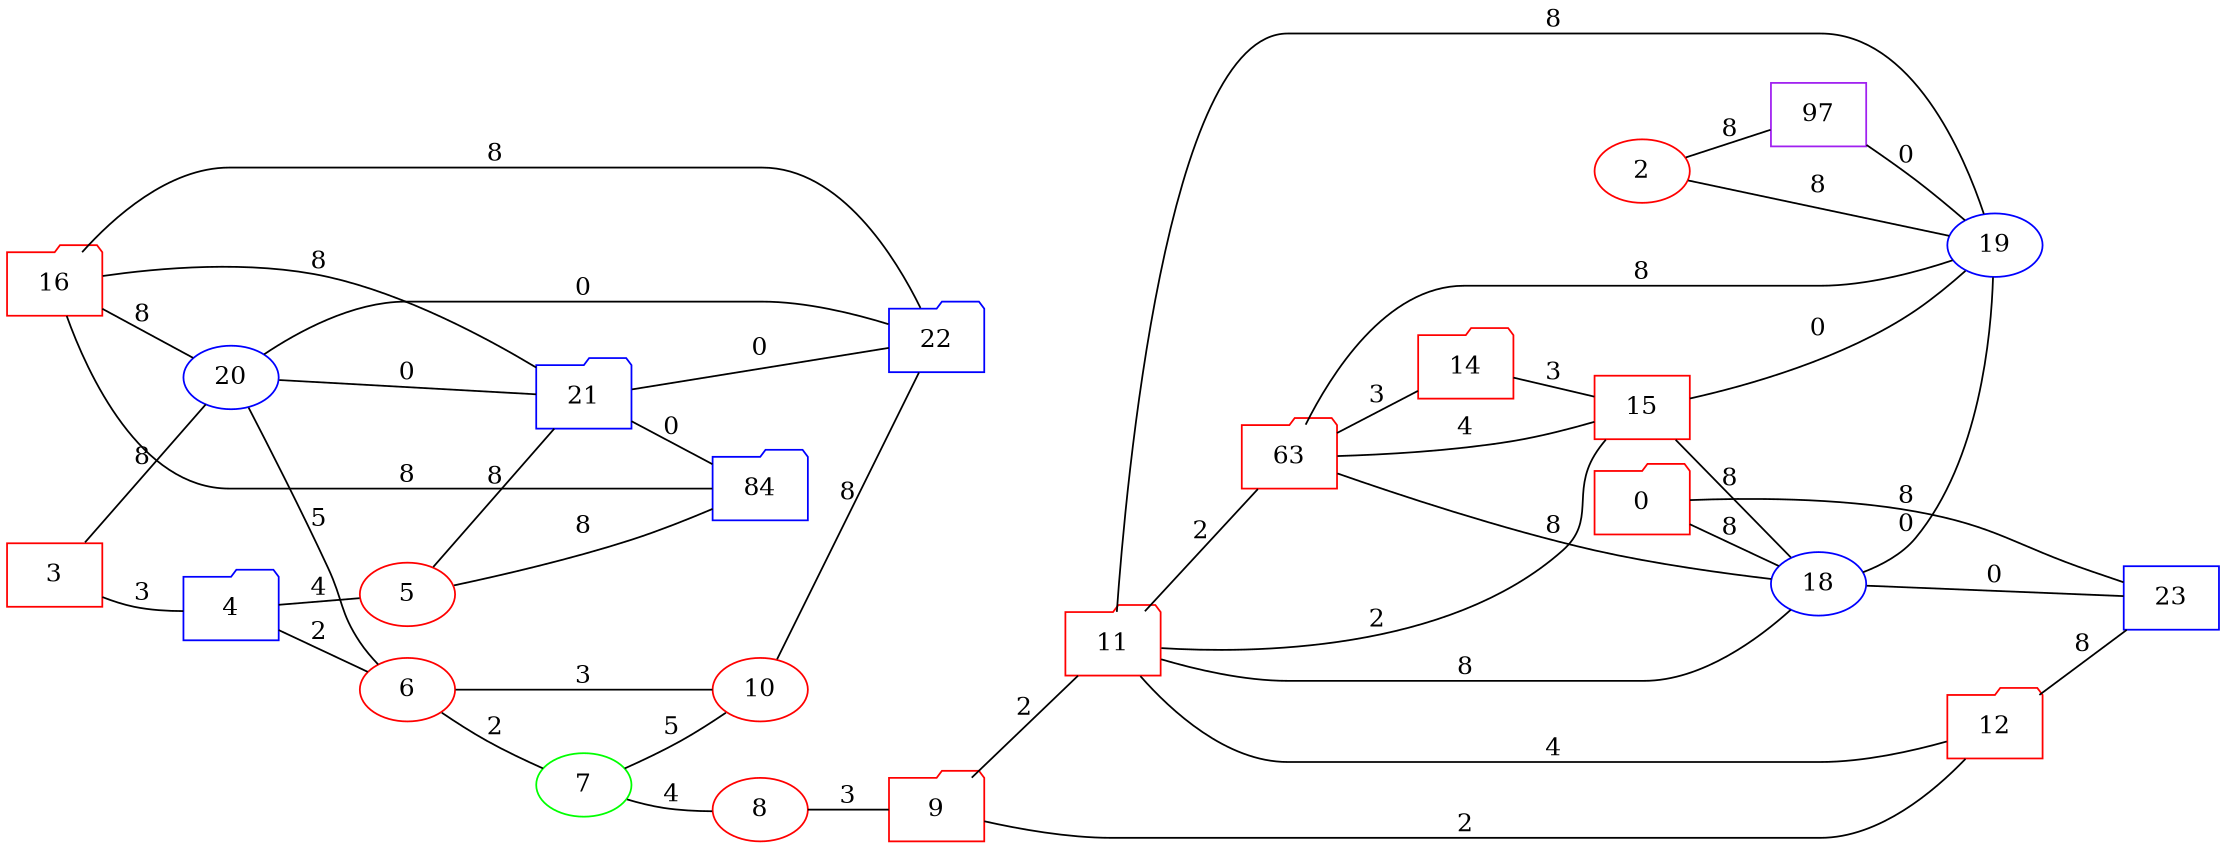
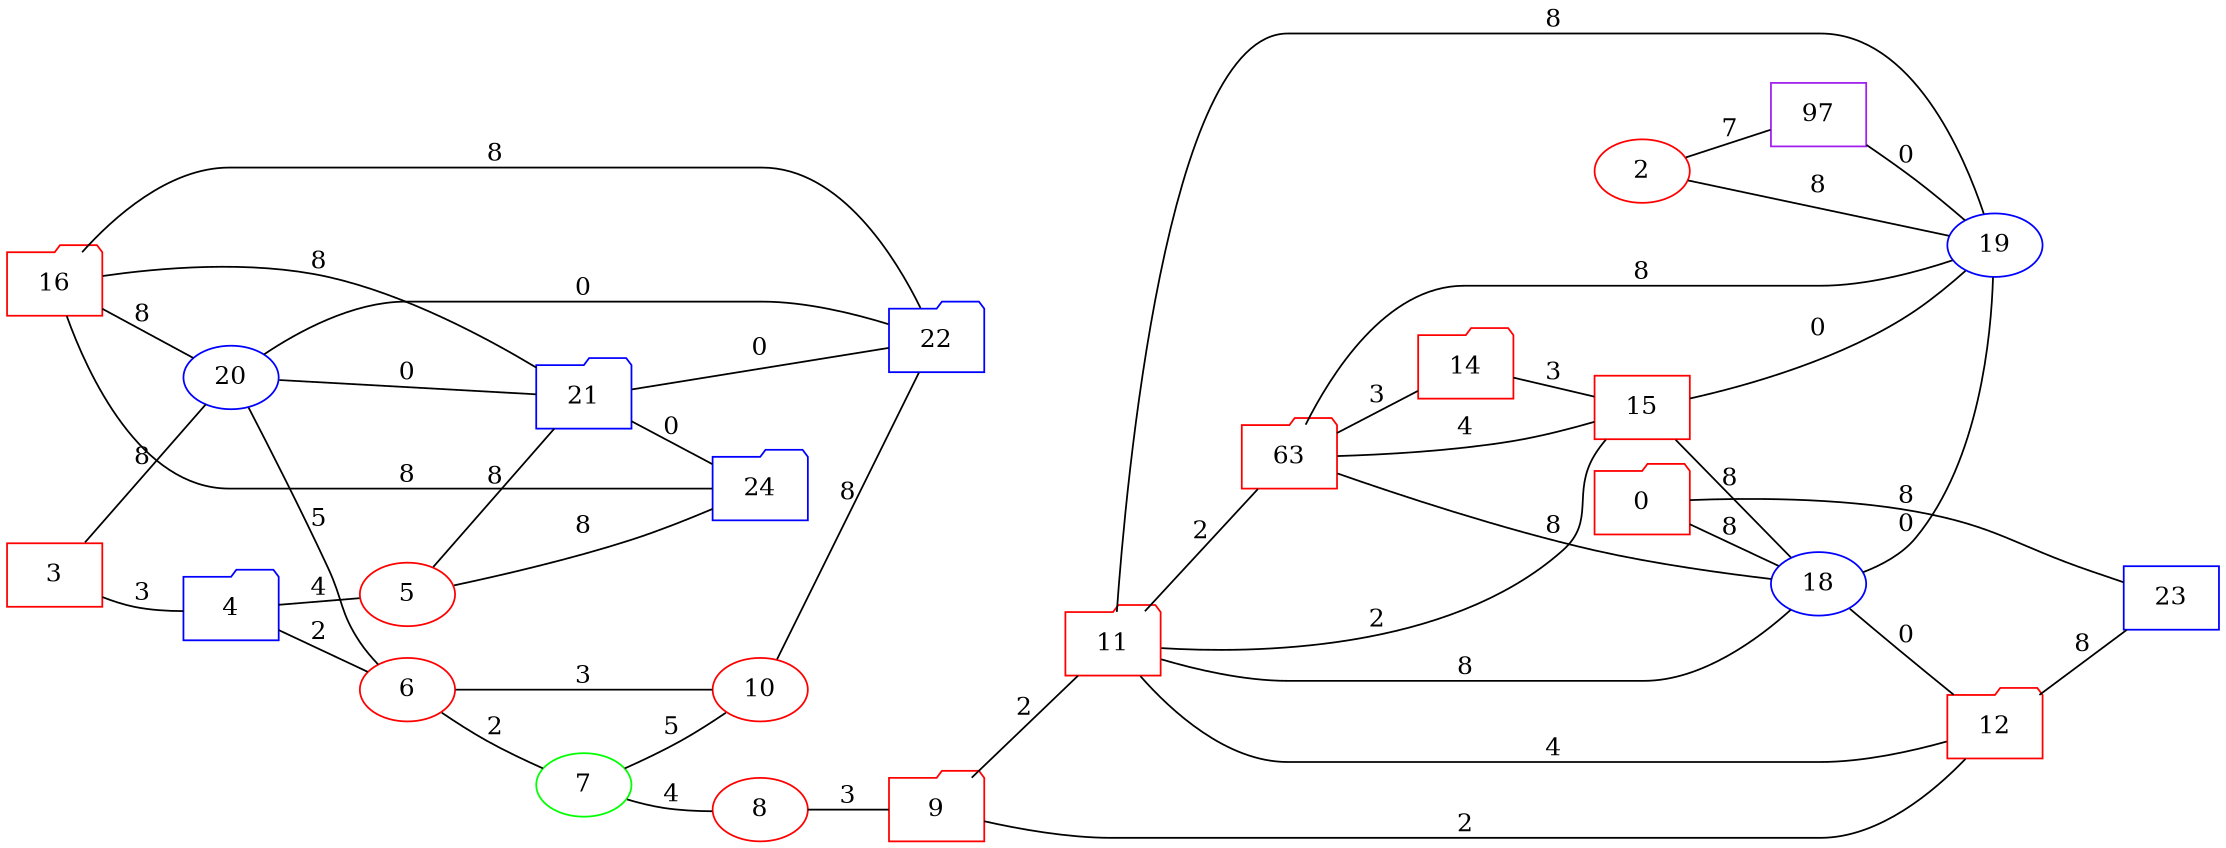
edge "97" -- "2": label "8" -> "7"
node "84": label "84" -> "24"
edge "18" -- "23": now "18" -- "12"
